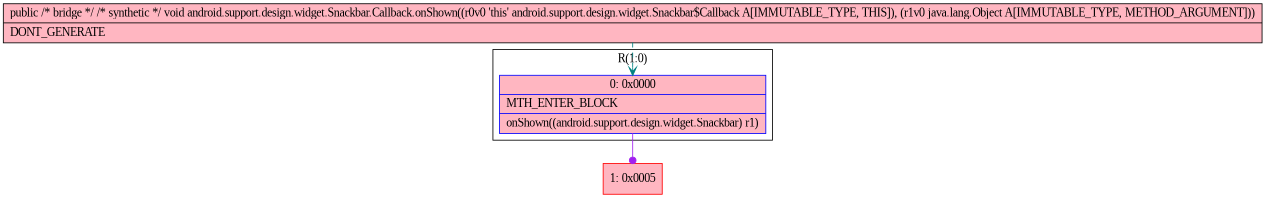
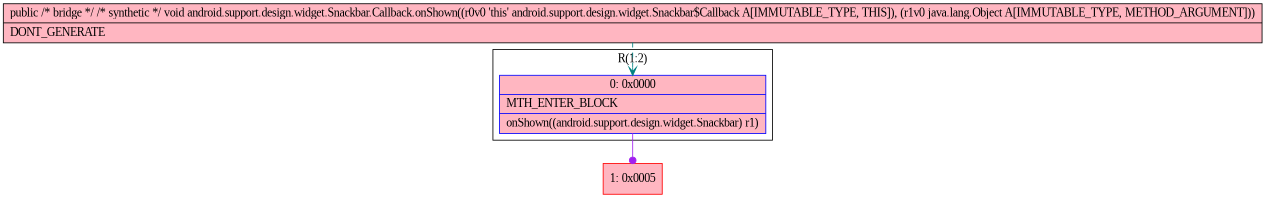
cluster "R(1:0)": label "R(1:0)" -> "R(1:2)"
